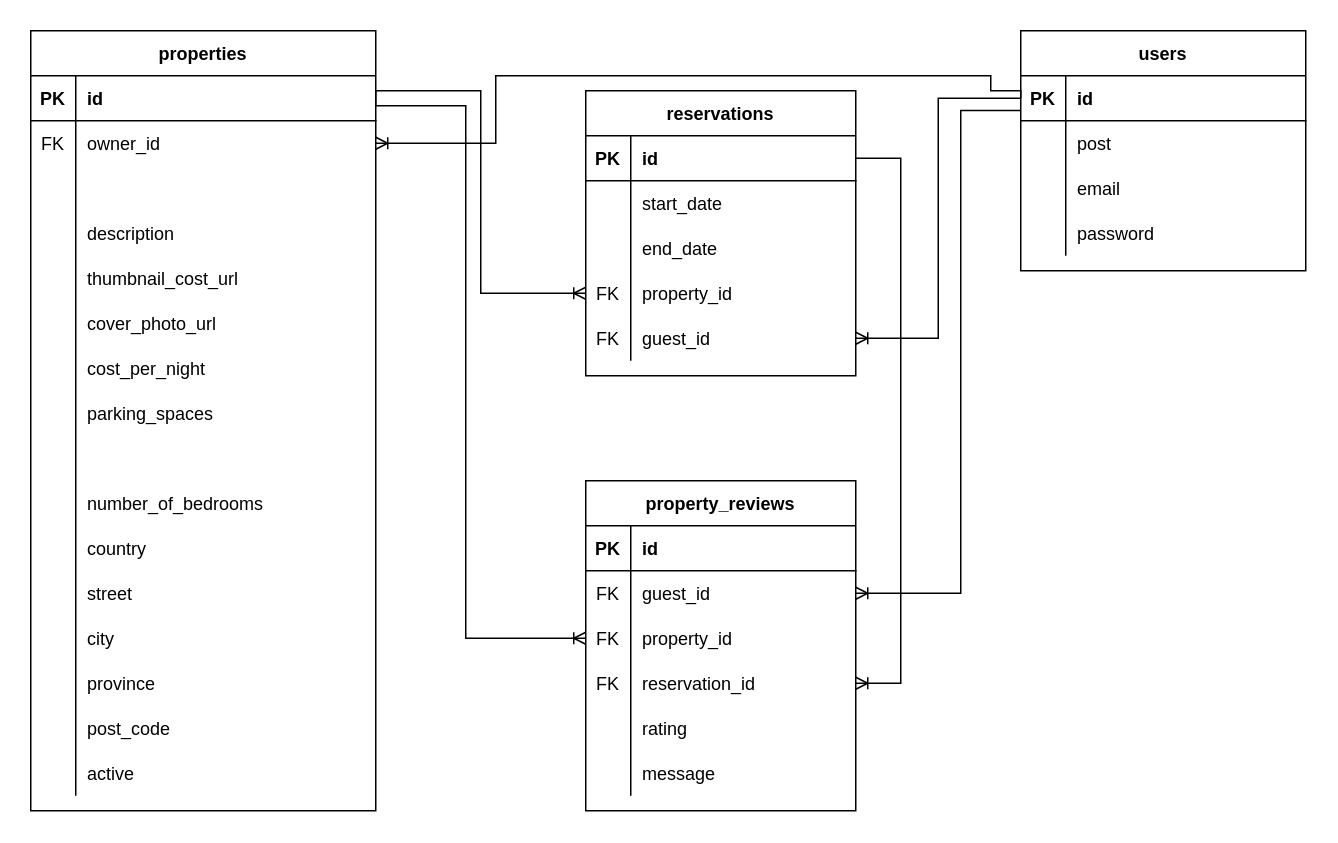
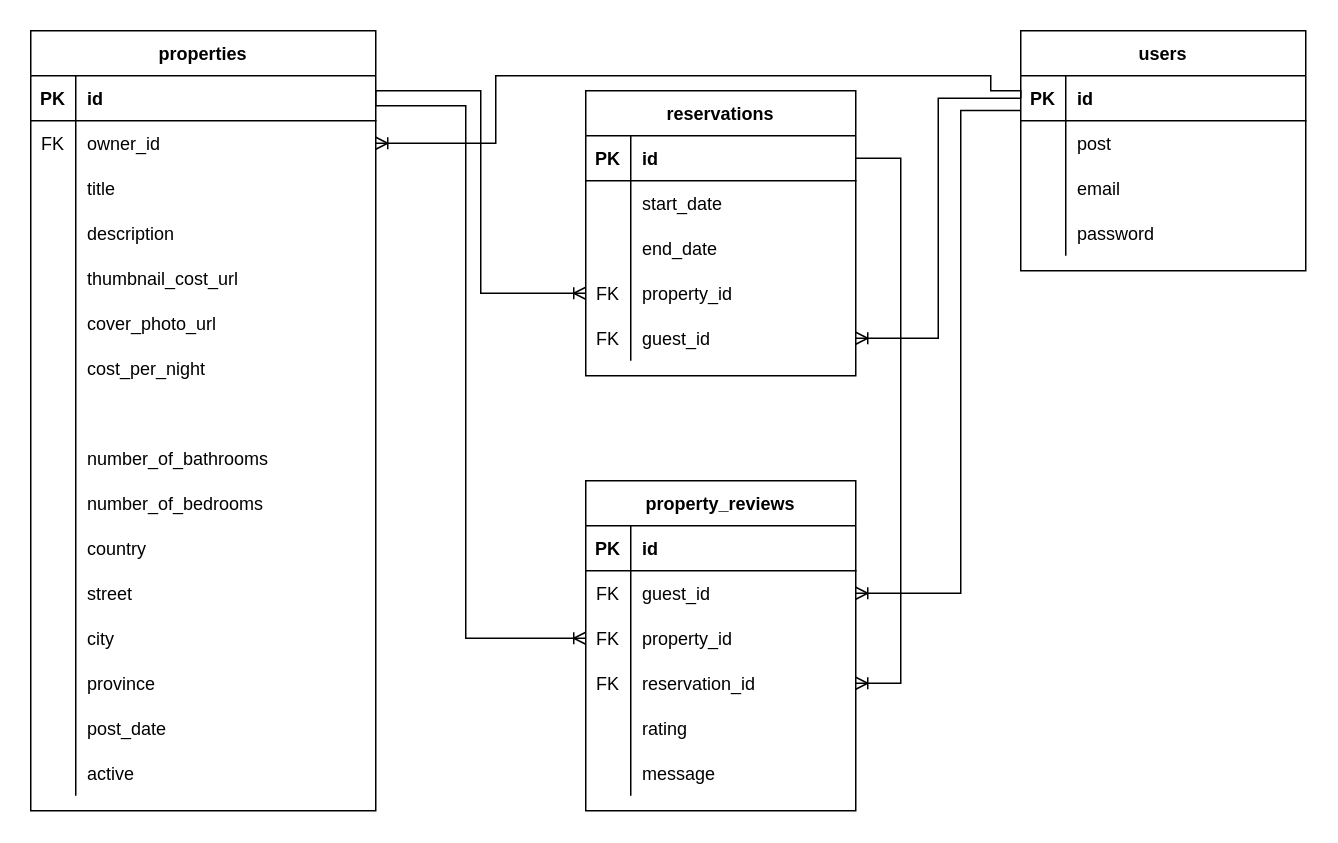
node "title": added
node "parking_spaces": removed
node "number_of_bathrooms": added
node "post_code": label "post_code" -> "post_date"
